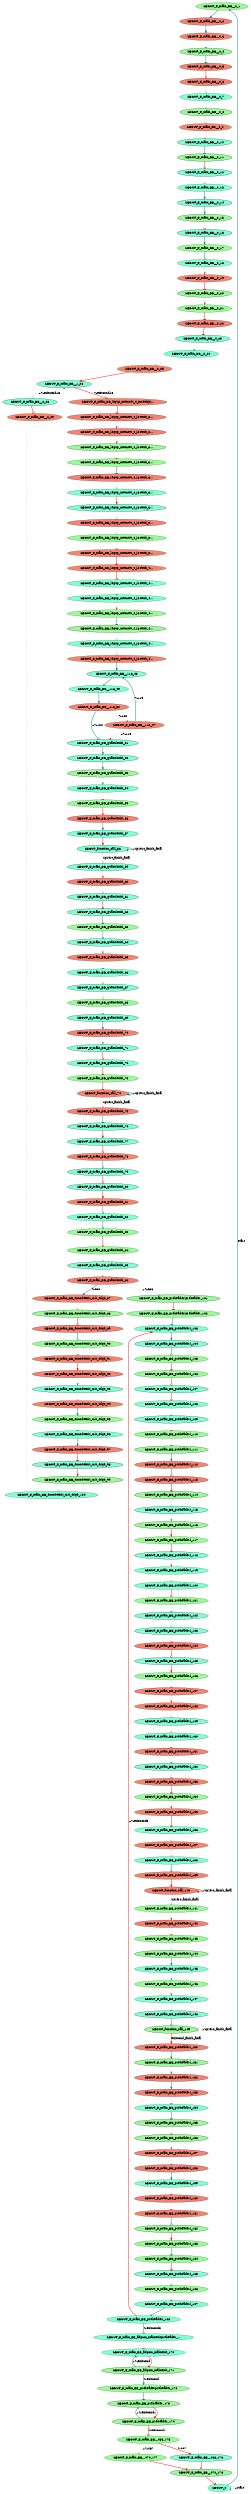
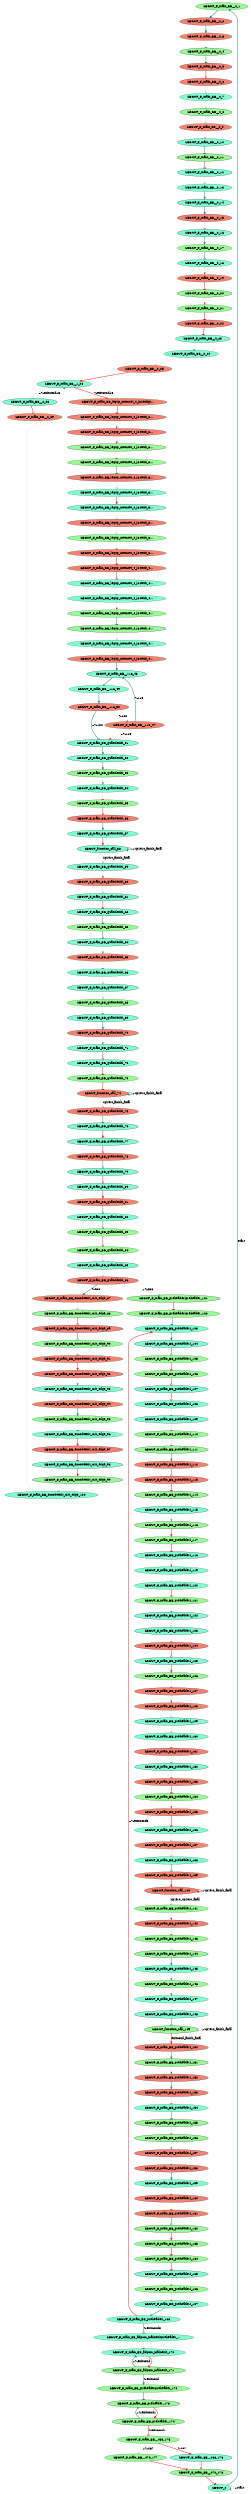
node "LEGUP_F_main_BB__0_15": fillcolor palegreen -> salmon
edge "LEGUP_F_main_BB_encodeexit_crit_edge_96" -> "LEGUP_F_main_BB_encodeexit_crit_edge_97": color teal -> red
edge "LEGUP_function_call_140" -> "LEGUP_F_main_BB_preheaderi_141": label "upzero_finish_final" -> "upzero_upzero_final"
edge "LEGUP_F_main_BB_preheaderi_163" -> "LEGUP_F_main_BB_preheaderi_164": color teal -> red
